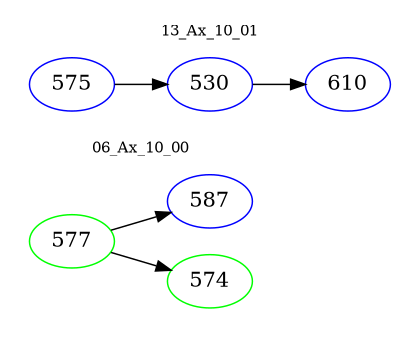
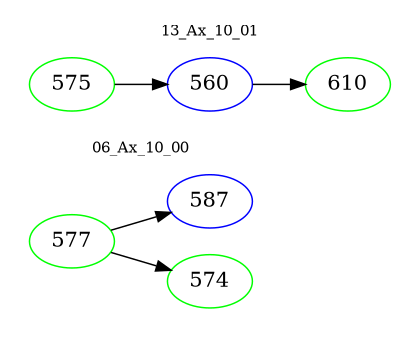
node "575": color blue -> green
node "530": label "530" -> "560"
node "610": color blue -> green
